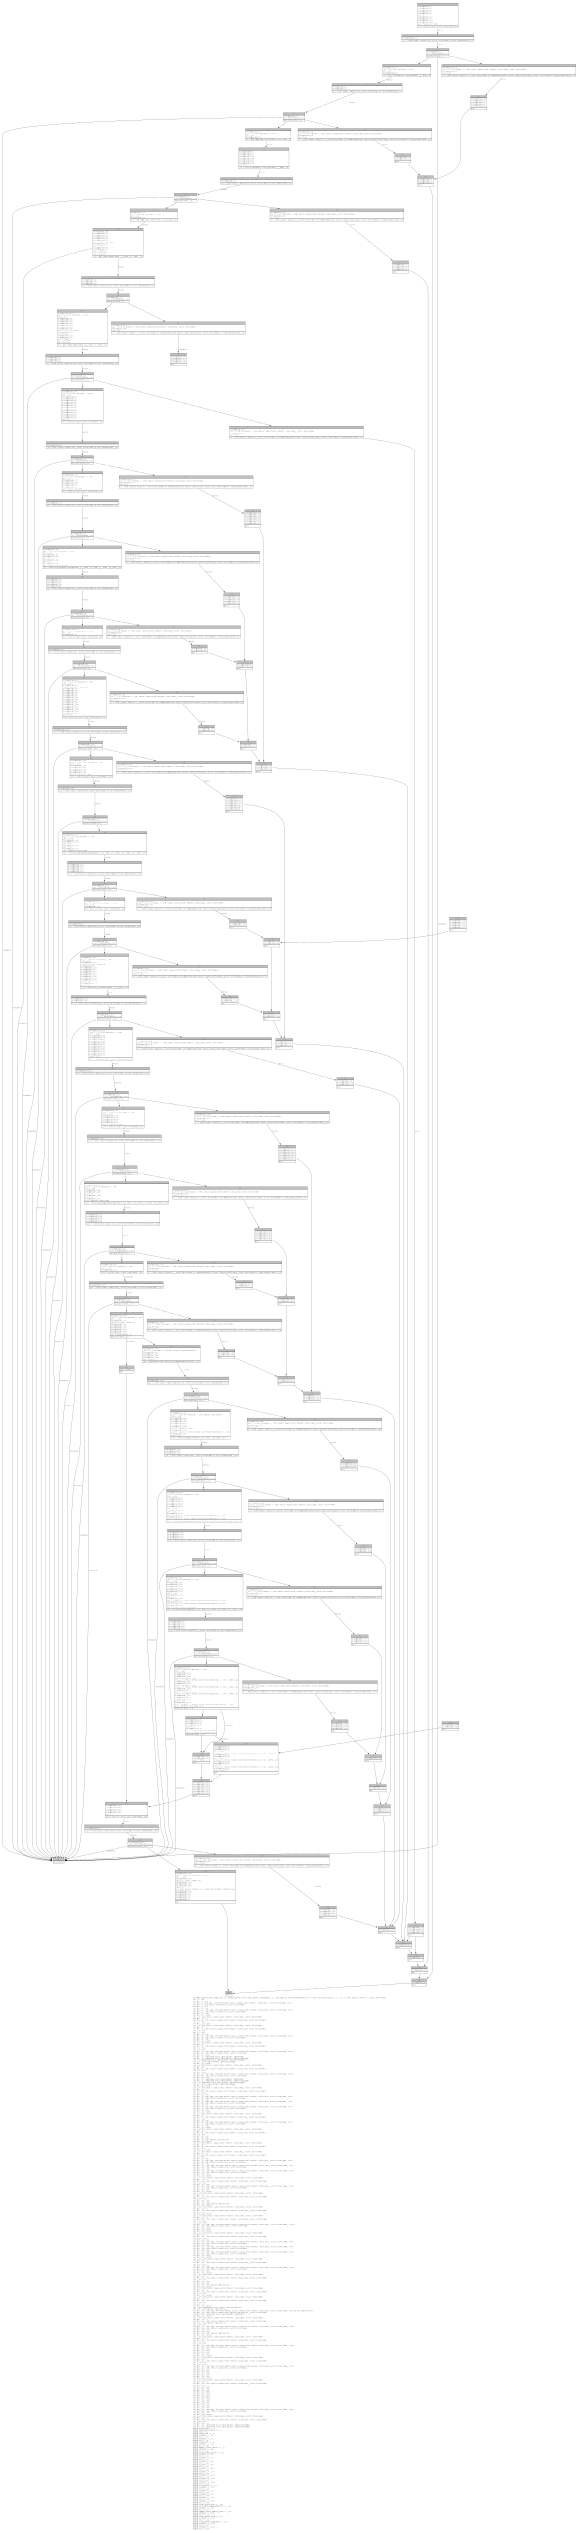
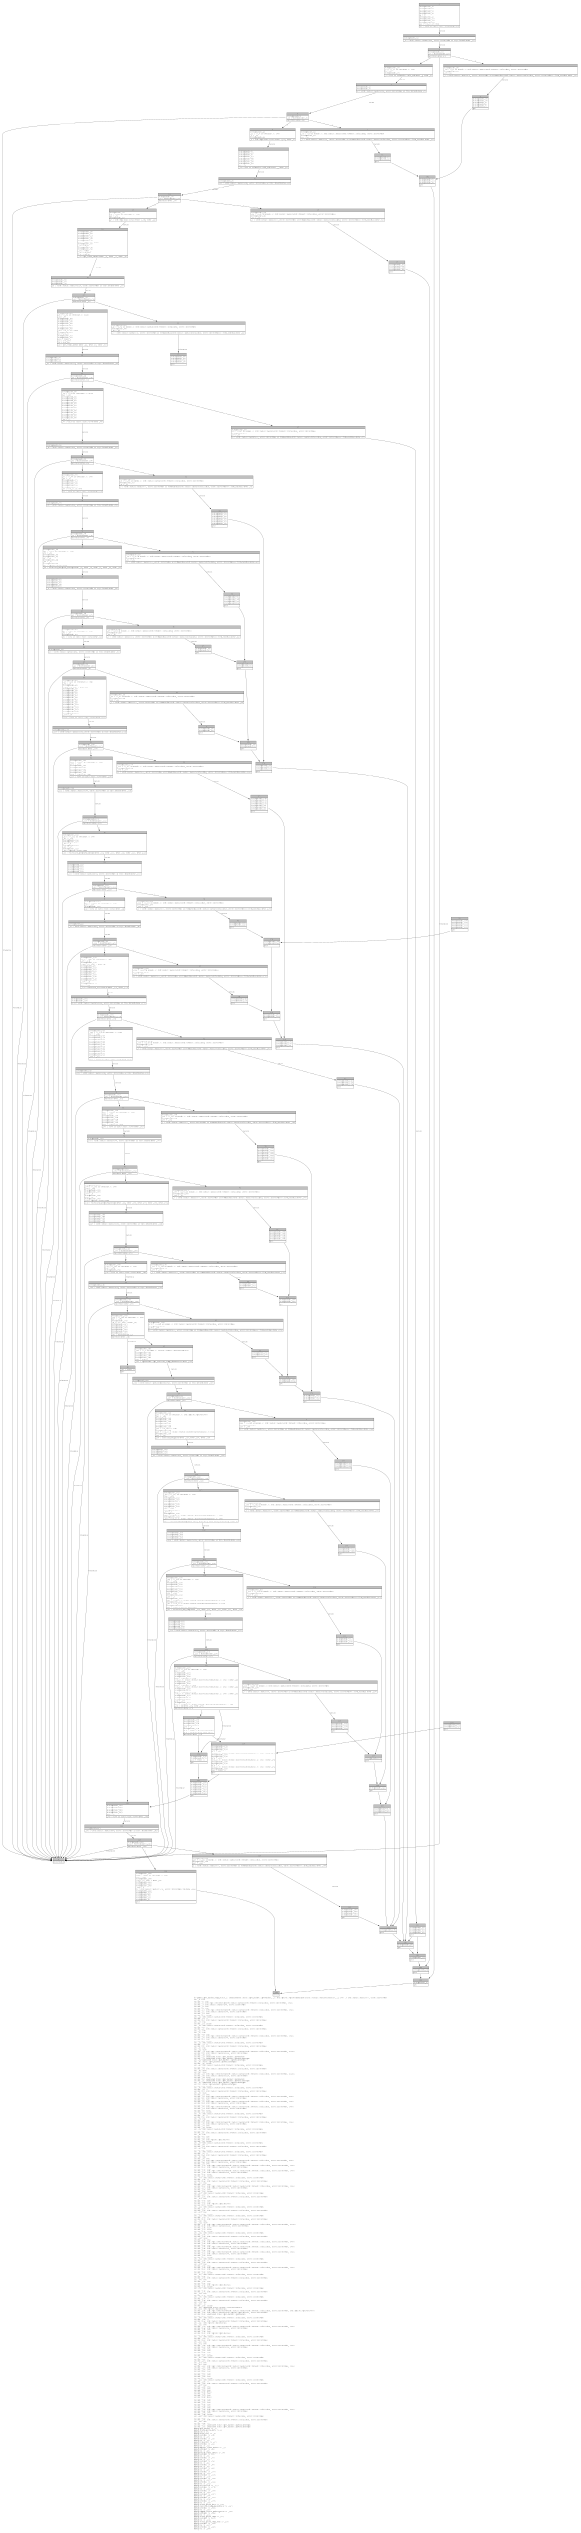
edge "18" -> "4": now "20" -> "4"
